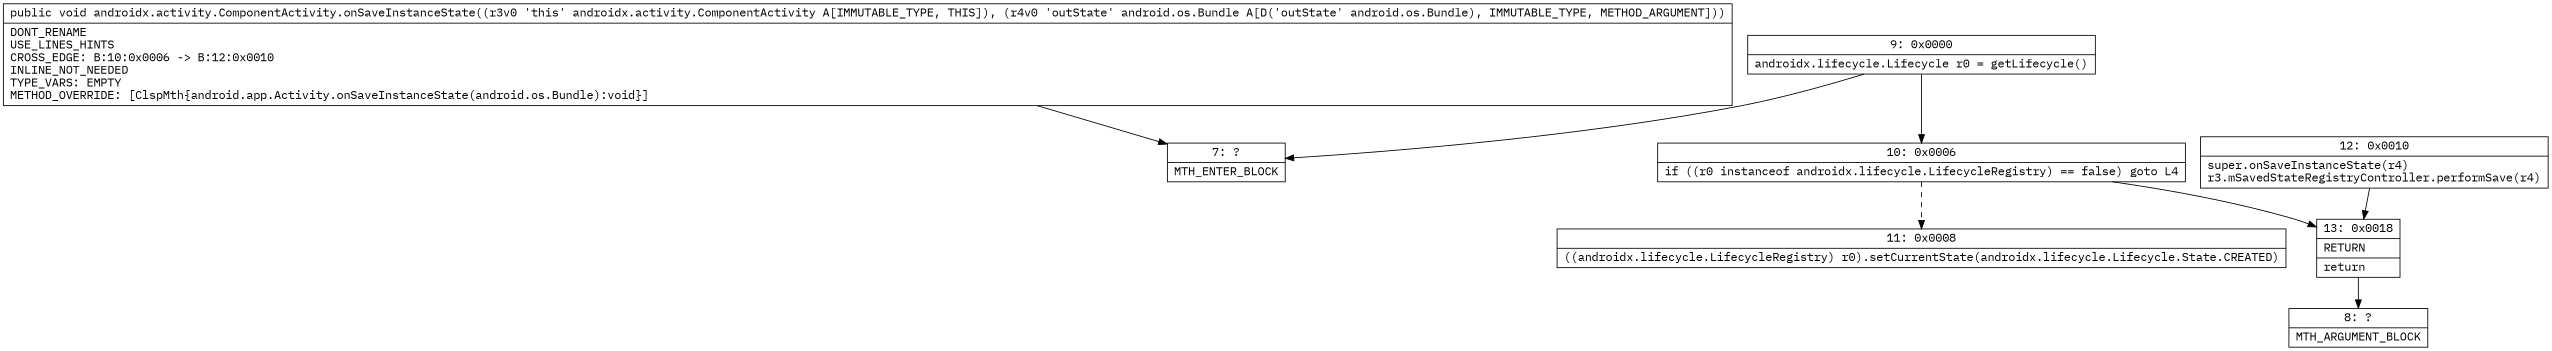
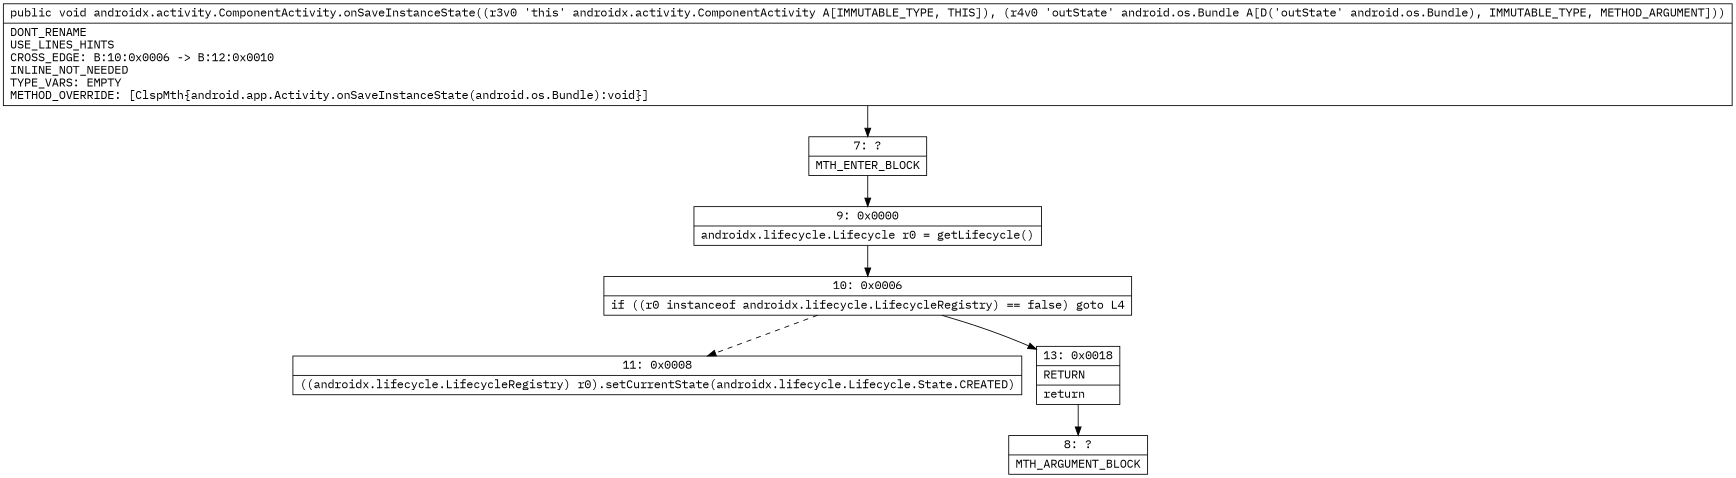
edge "9: 0x0000" -> "7: ?": reversed
node "12: 0x0010": removed
